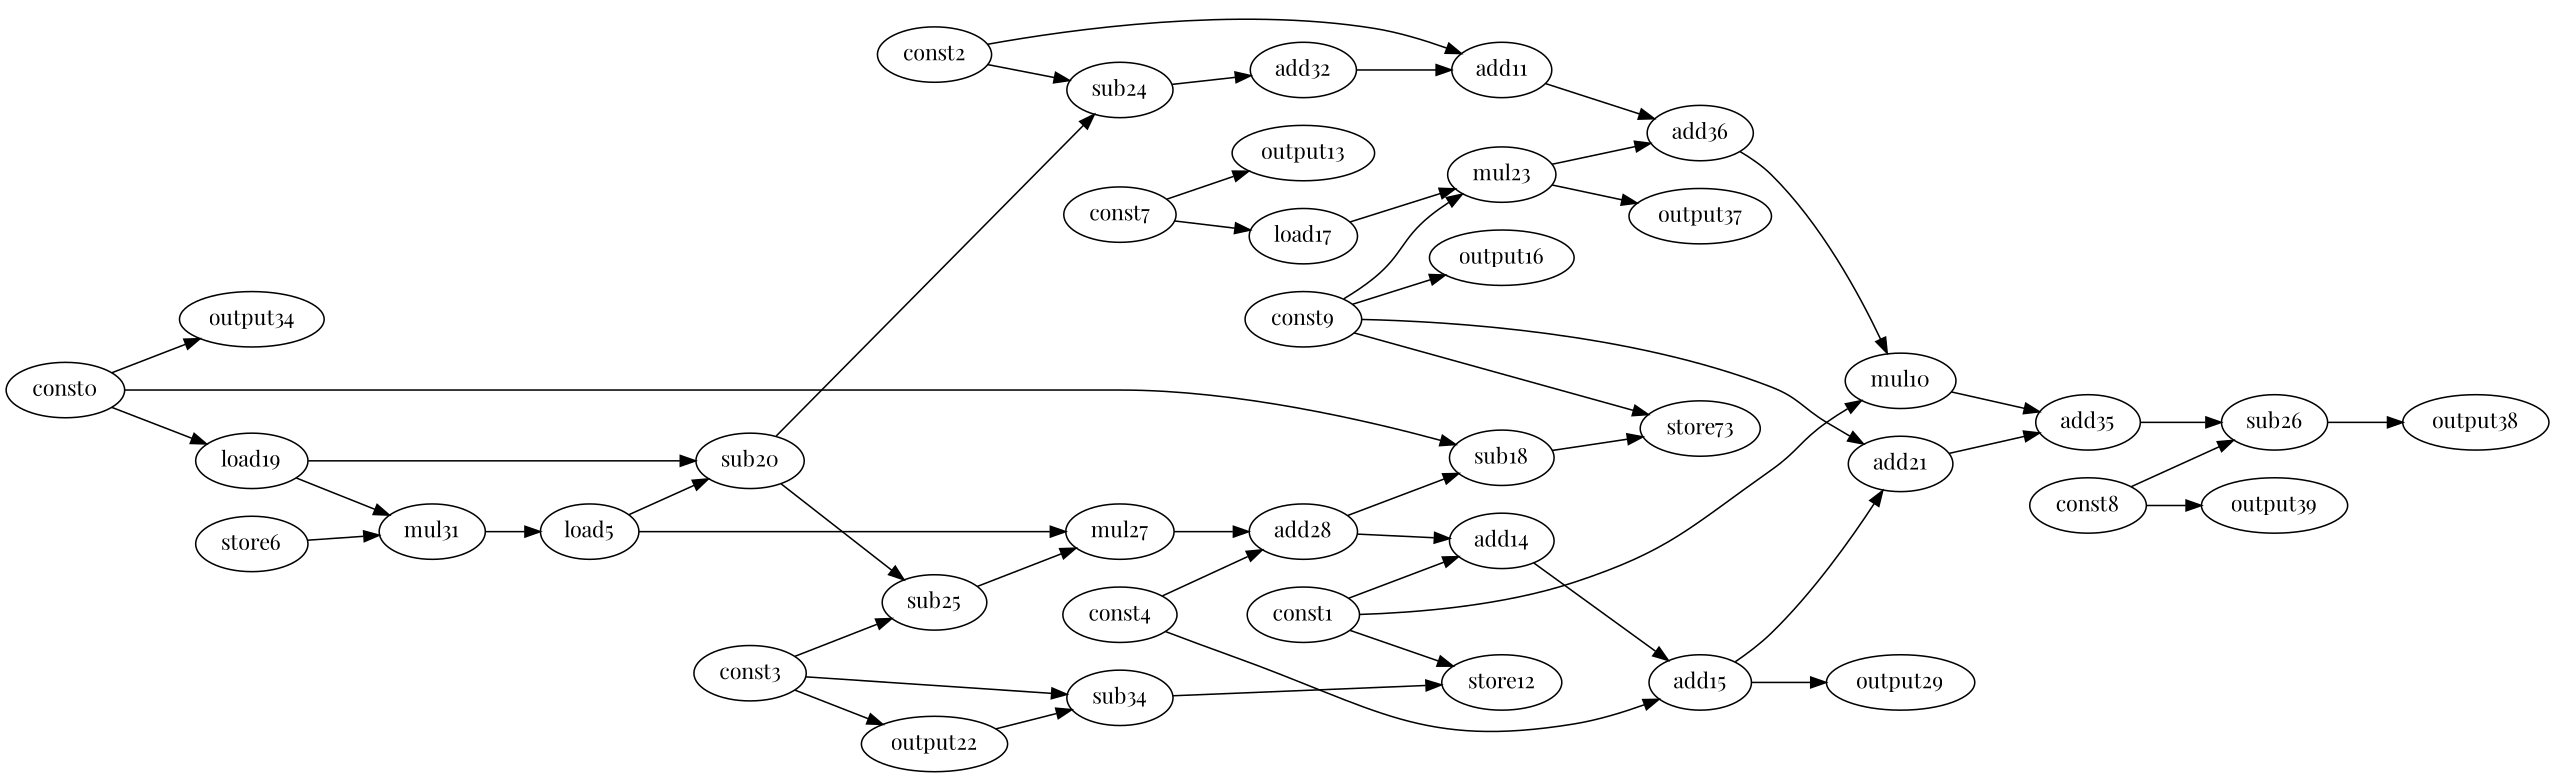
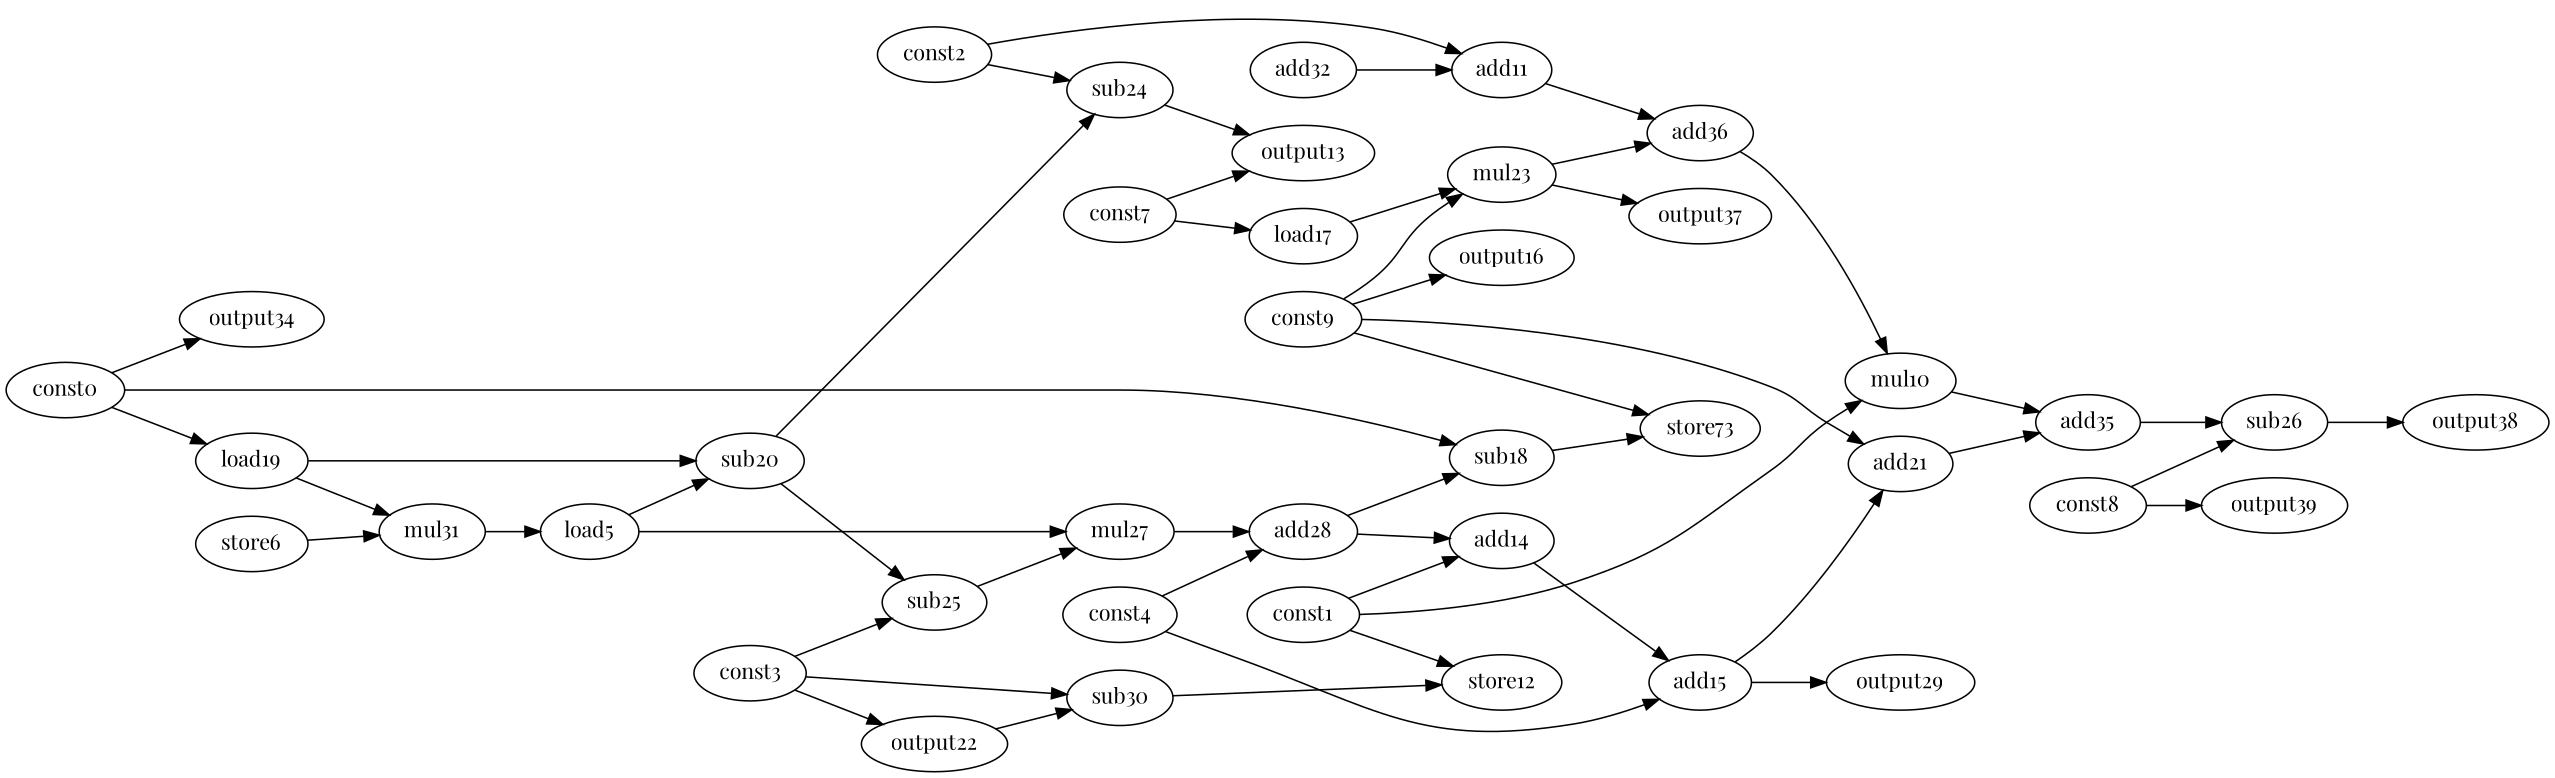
edge "sub24" -> "add32": now "sub24" -> "output13"
node "sub34": label "sub34" -> "sub30"
